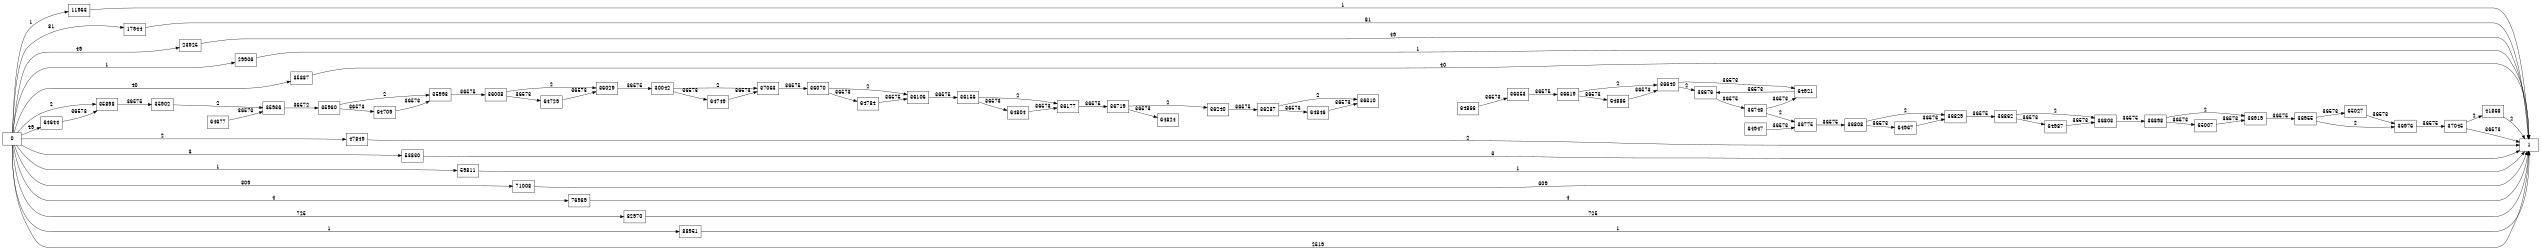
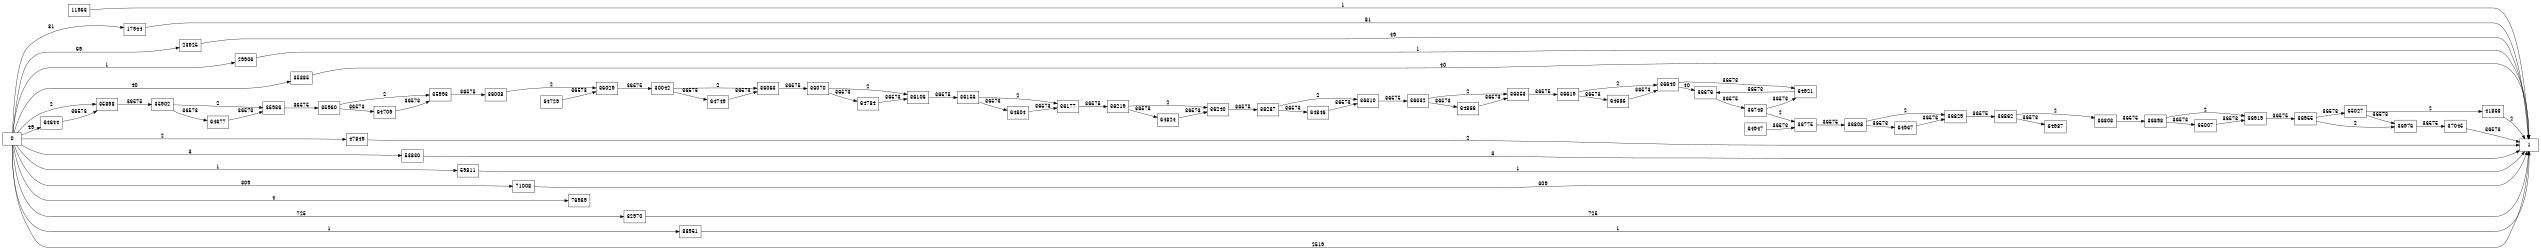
edge "0" -> "23925": label "49" -> "69"
edge "0" -> "11963": removed, label "1"
node "35887": label "35887" -> "35885"
edge "36640" -> "36676": label "2" -> "40"
node "37063": label "37063" -> "36063"
edge "64784" -> "36106": label "36575" -> "36573"
edge "36008" -> "64729": removed, label "36573"
node "36332": added
node "64886": label "64886" -> "64686"
edge "35936" -> "35960": label "36572" -> "36575"
node "36719": label "36719" -> "36219"
edge "64824" -> "36240": added, label "36573"
edge "35902" -> "64677": added, label "36573"
edge "37045" -> "41868": now "65027" -> "41868"
edge "64987" -> "36803": removed, label "36573"
edge "76989" -> "1": removed, label "4"
